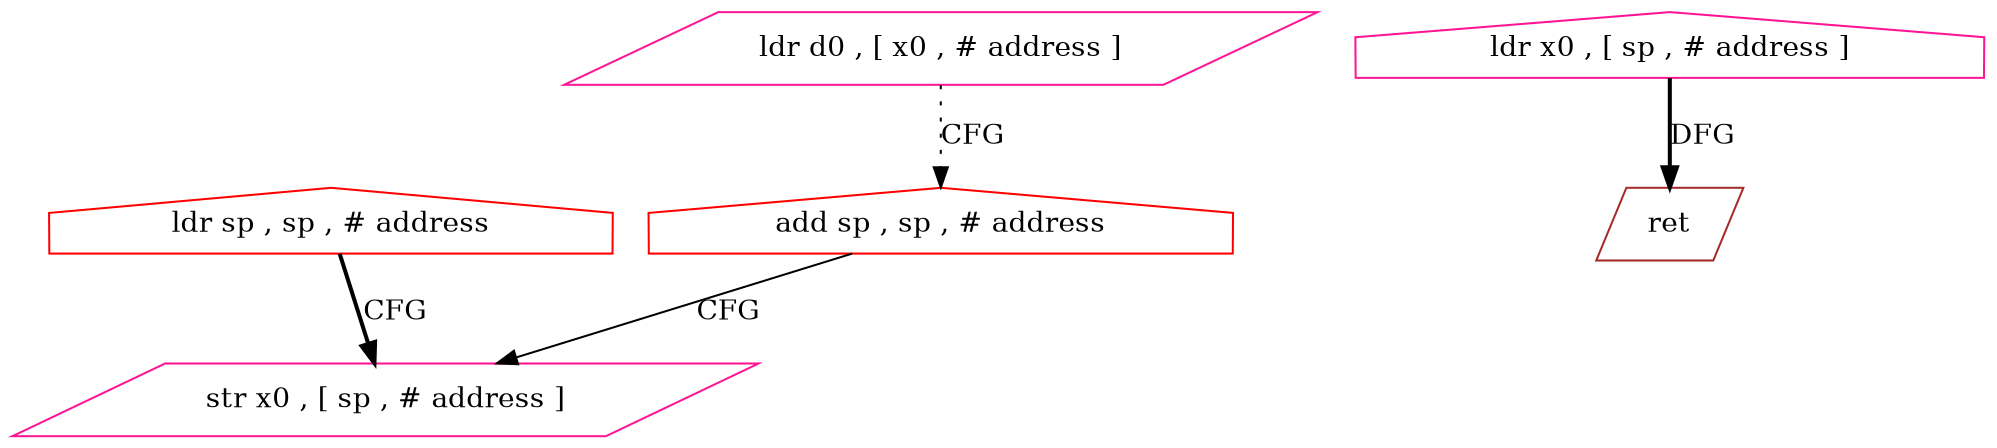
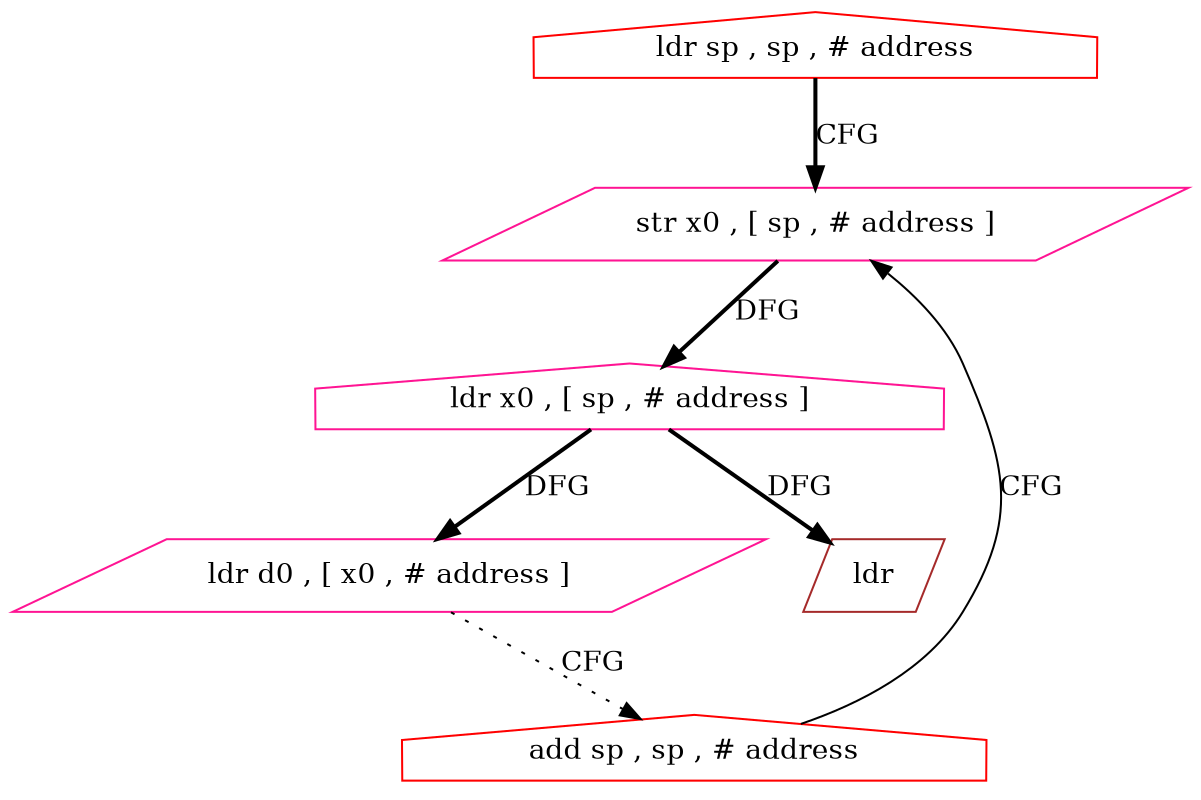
node "ret": label "ret" -> "ldr"
edge "str x0 , [ sp , # address ]" -> "ldr x0 , [ sp , # address ]": added, label "DFG"
edge "ldr x0 , [ sp , # address ]" -> "ldr d0 , [ x0 , # address ]": added, label "DFG"
